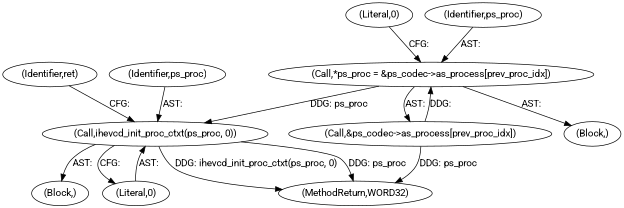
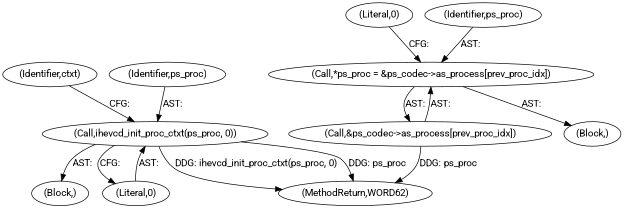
node "(Identifier,ret)": label "(Identifier,ret)" -> "(Identifier,ctxt)"
edge "(Call,*ps_proc = &ps_codec->as_process[prev_proc_idx])" -> "(Call,ihevcd_init_proc_ctxt(ps_proc, 0))": removed, label "DDG: ps_proc"
edge "(Call,&ps_codec->as_process[prev_proc_idx])" -> "(Call,*ps_proc = &ps_codec->as_process[prev_proc_idx])": label "DDG: " -> "AST: "
node "(MethodReturn,WORD32)": label "(MethodReturn,WORD32)" -> "(MethodReturn,WORD62)"
